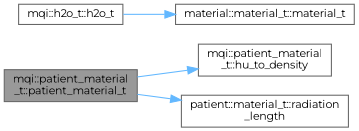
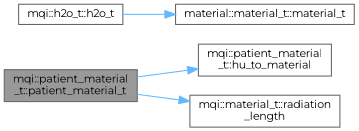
node "mqi::patient_material _t::hu_to_density": label "mqi::patient_material _t::hu_to_density" -> "mqi::patient_material _t::hu_to_material"
node "patient::material_t::radiation _length": label "patient::material_t::radiation _length" -> "mqi::material_t::radiation _length"
